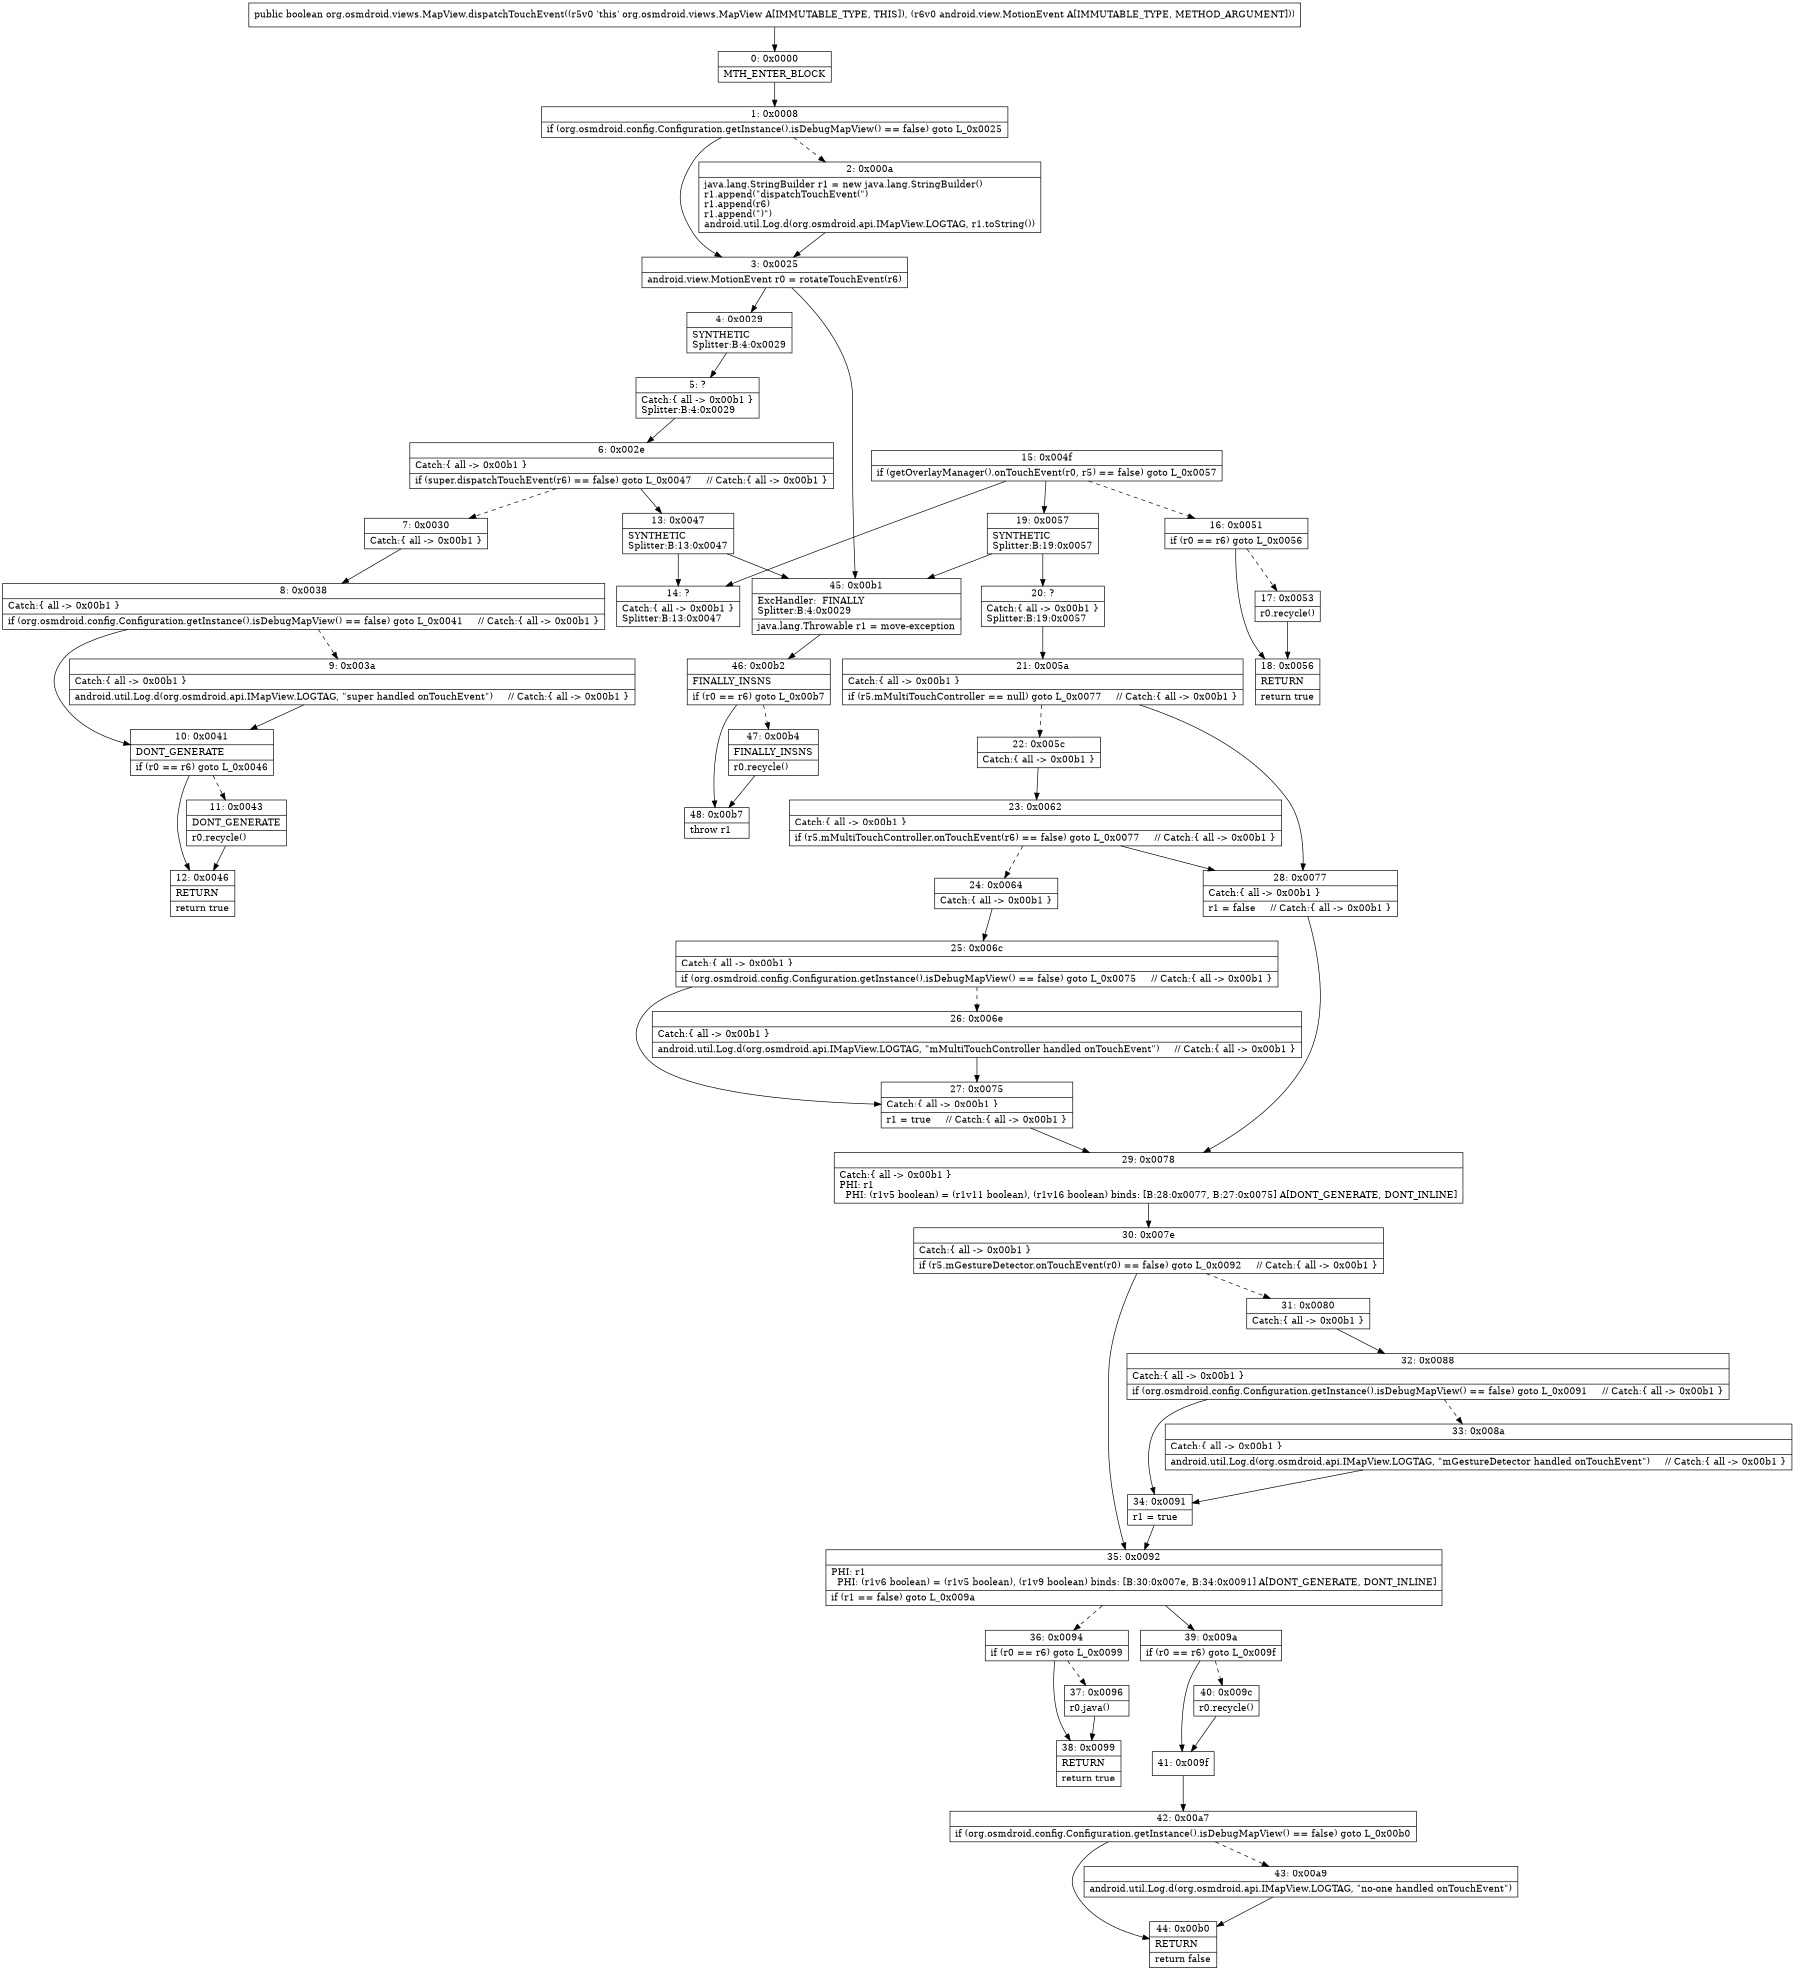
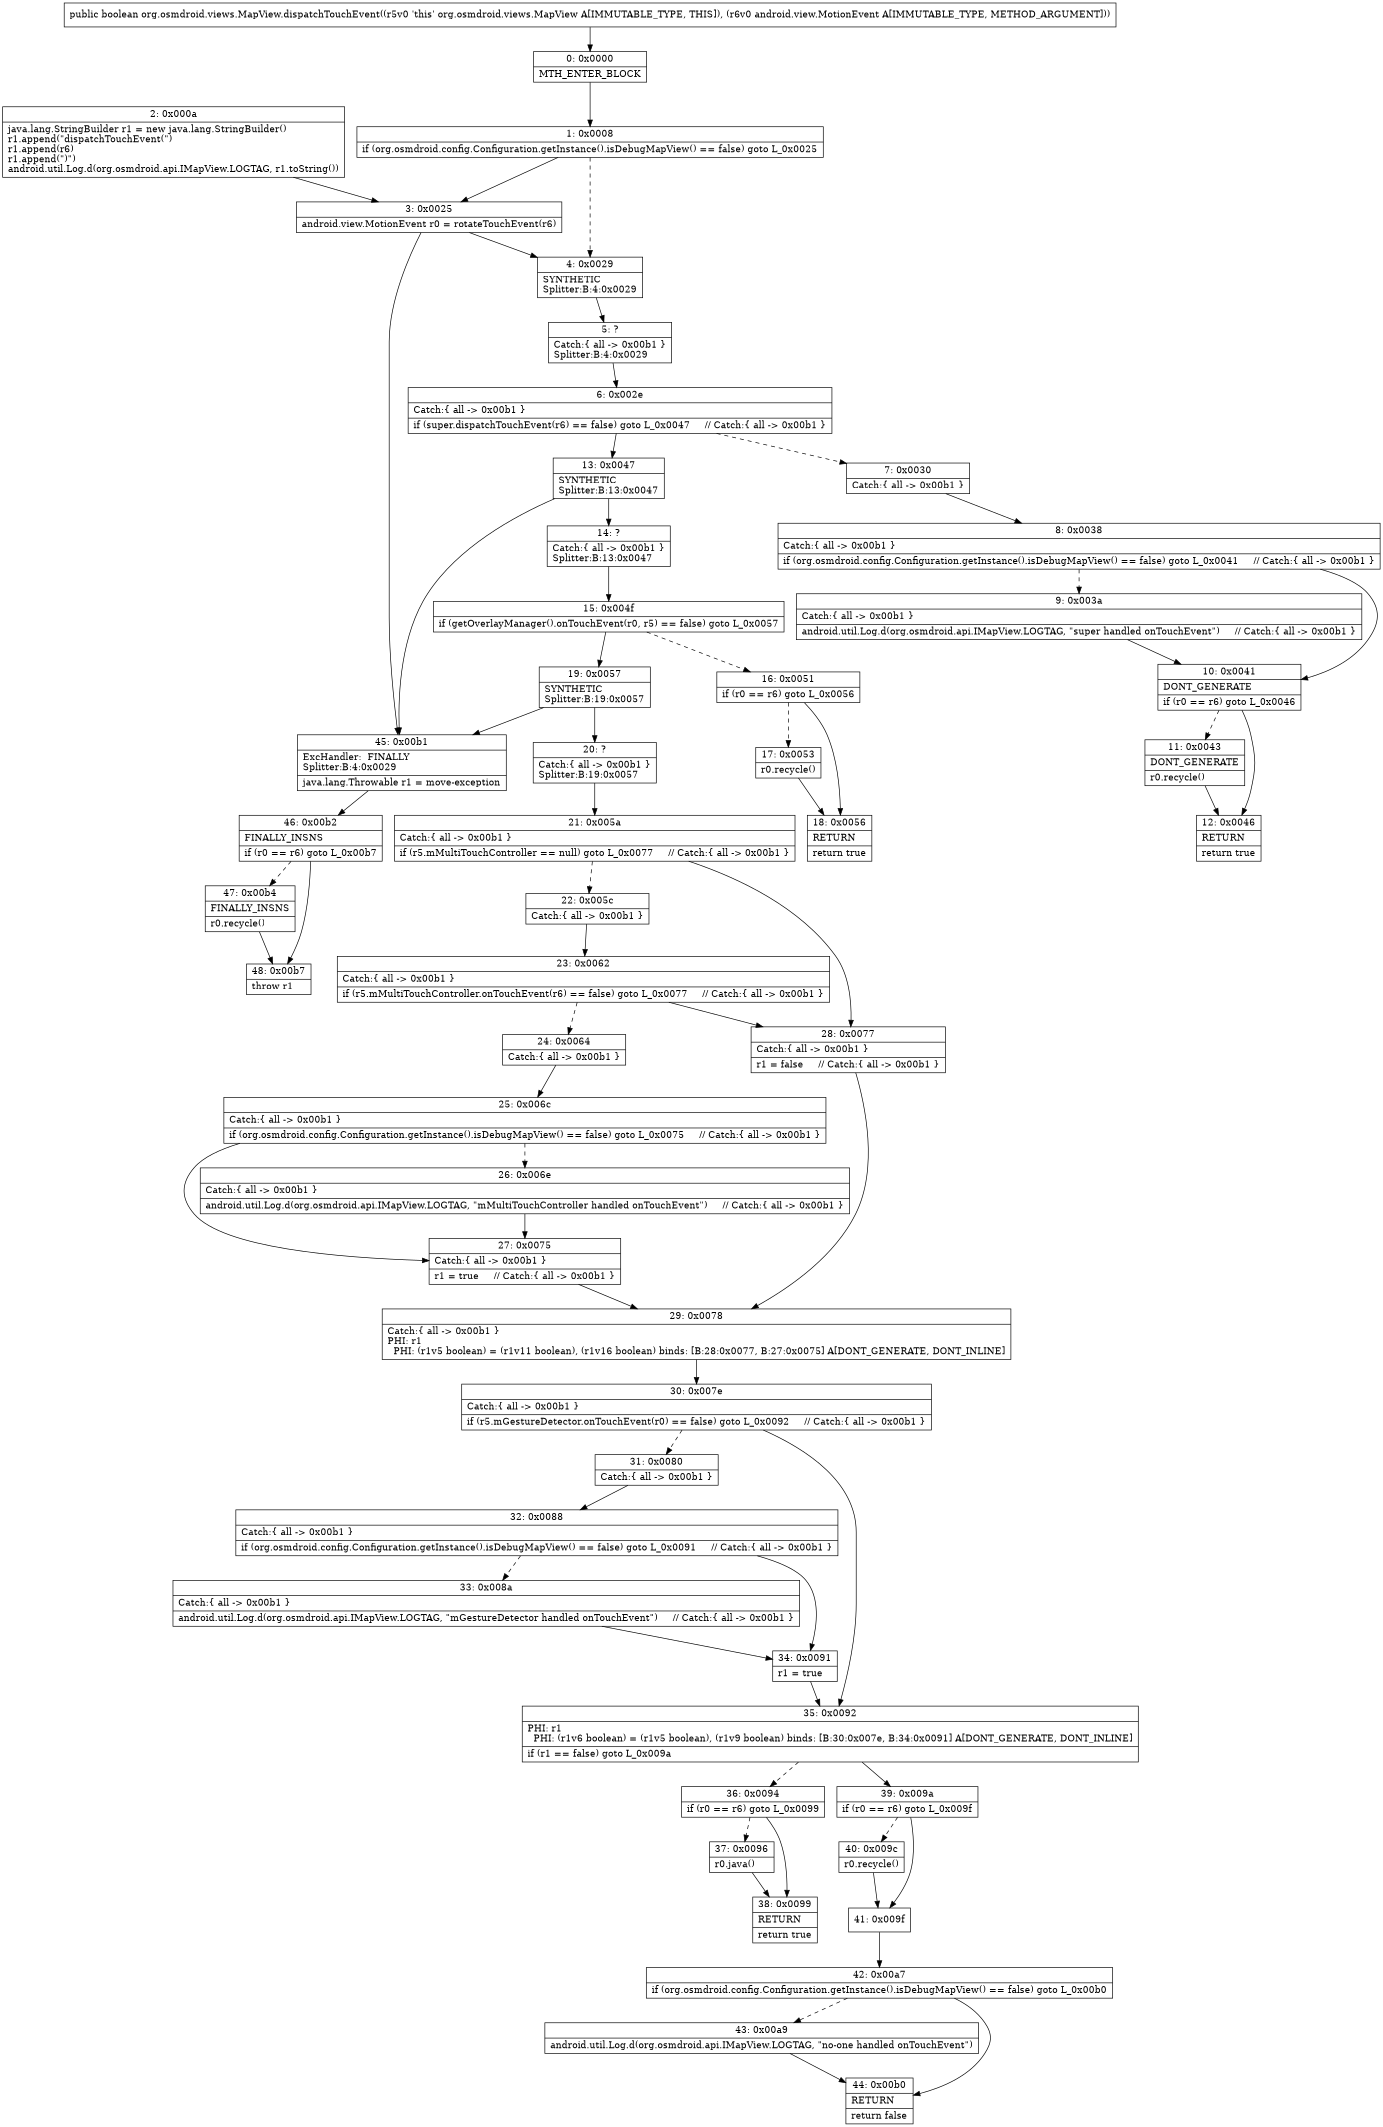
edge "1: 0x0008" -> "2: 0x000a": now "1: 0x0008" -> "4: 0x0029"
edge "15: 0x004f" -> "14: ?": reversed
